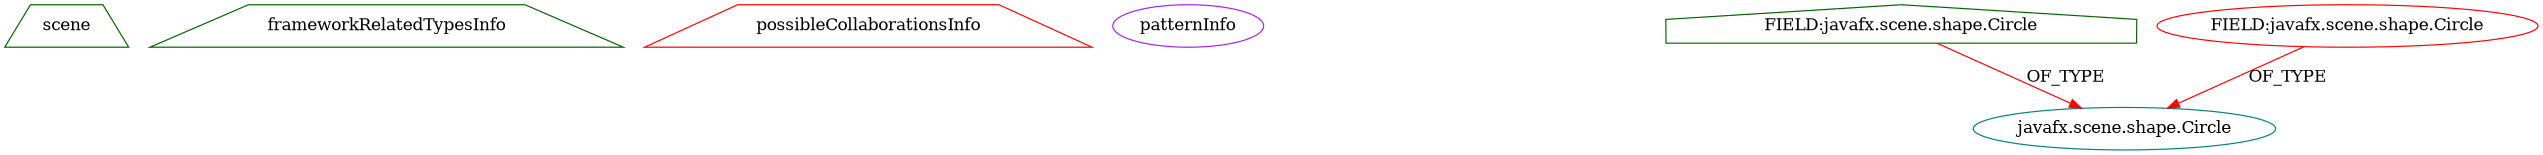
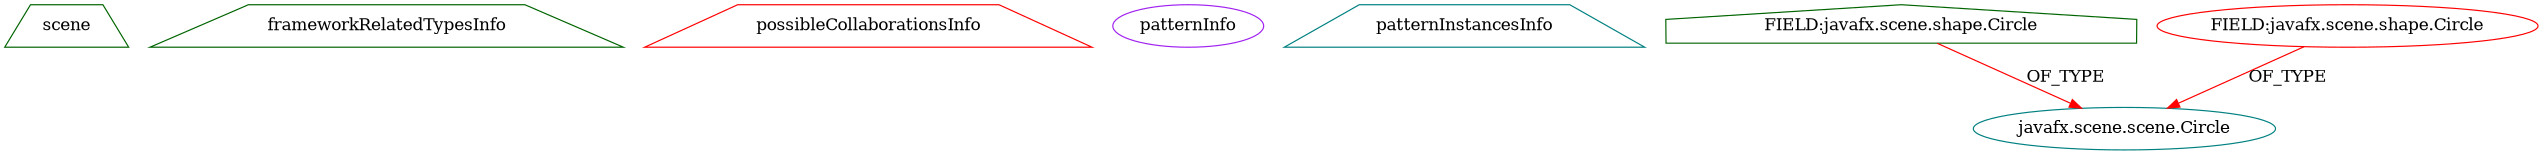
node "patternInstancesInfo": added
node "javafx.scene.shape.Circle": label "javafx.scene.shape.Circle" -> "javafx.scene.scene.Circle"
